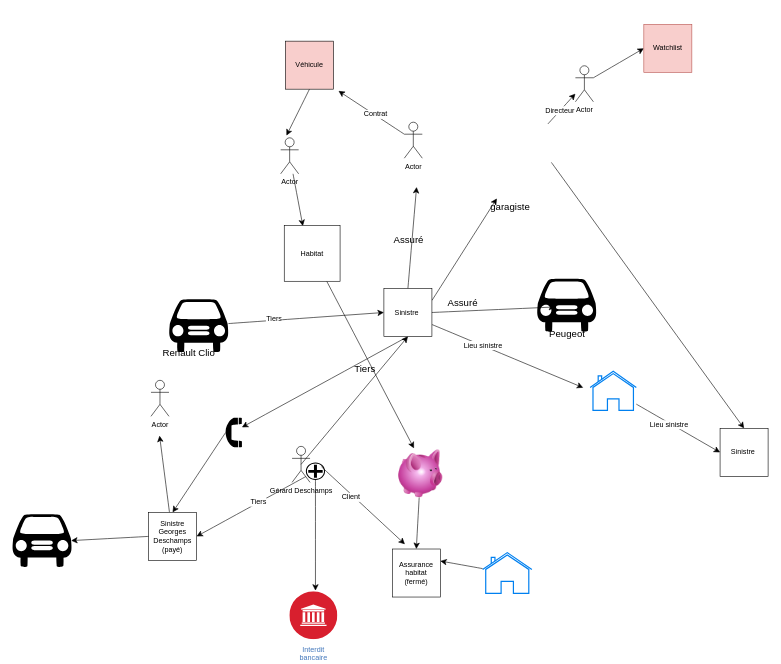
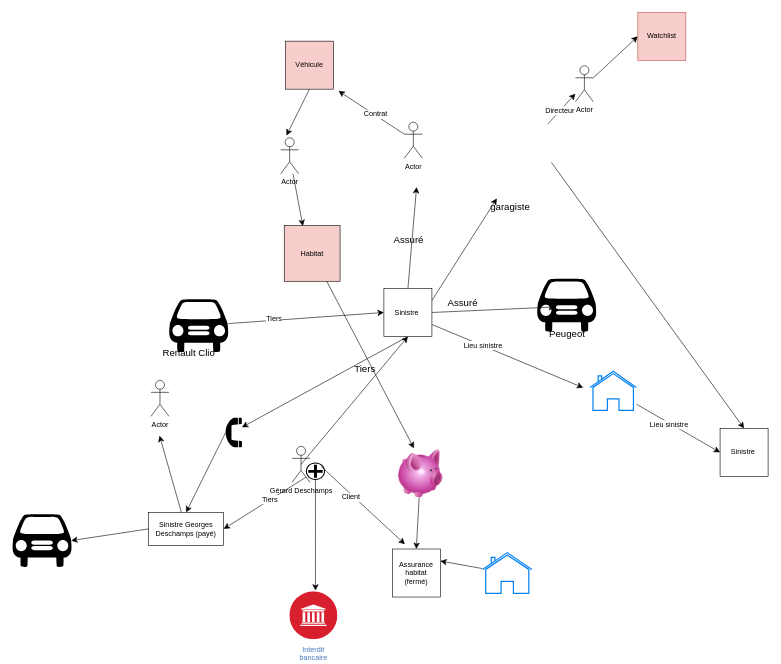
node "Watchlist": moved (668, 48) -> (662, 36)
node "Habitat": fillcolor #ffffff -> #f8cecc
node "Sinistre Georges Deschamps (payé)": size 48x48 -> 75x33
